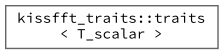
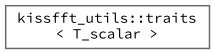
node "kissfft_traits::traits < T_scalar >": label "kissfft_traits::traits < T_scalar >" -> "kissfft_utils::traits < T_scalar >"
